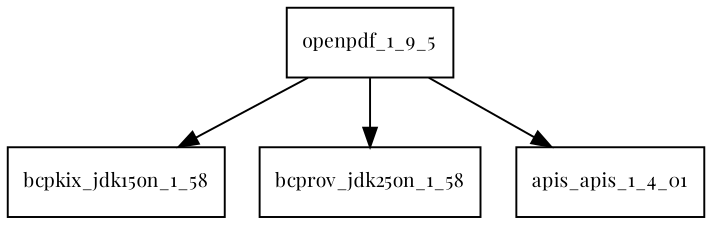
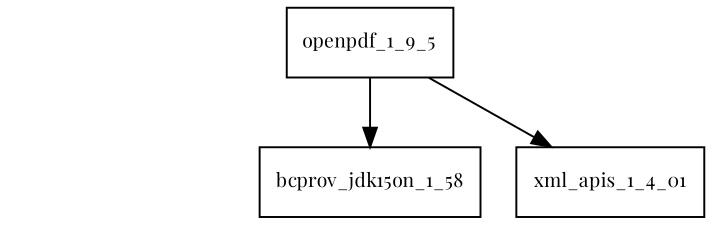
node "bcpkix_jdk15on_1_58": removed
node "bcprov_jdk25on_1_58": label "bcprov_jdk25on_1_58" -> "bcprov_jdk15on_1_58"
node "apis_apis_1_4_01": label "apis_apis_1_4_01" -> "xml_apis_1_4_01"
